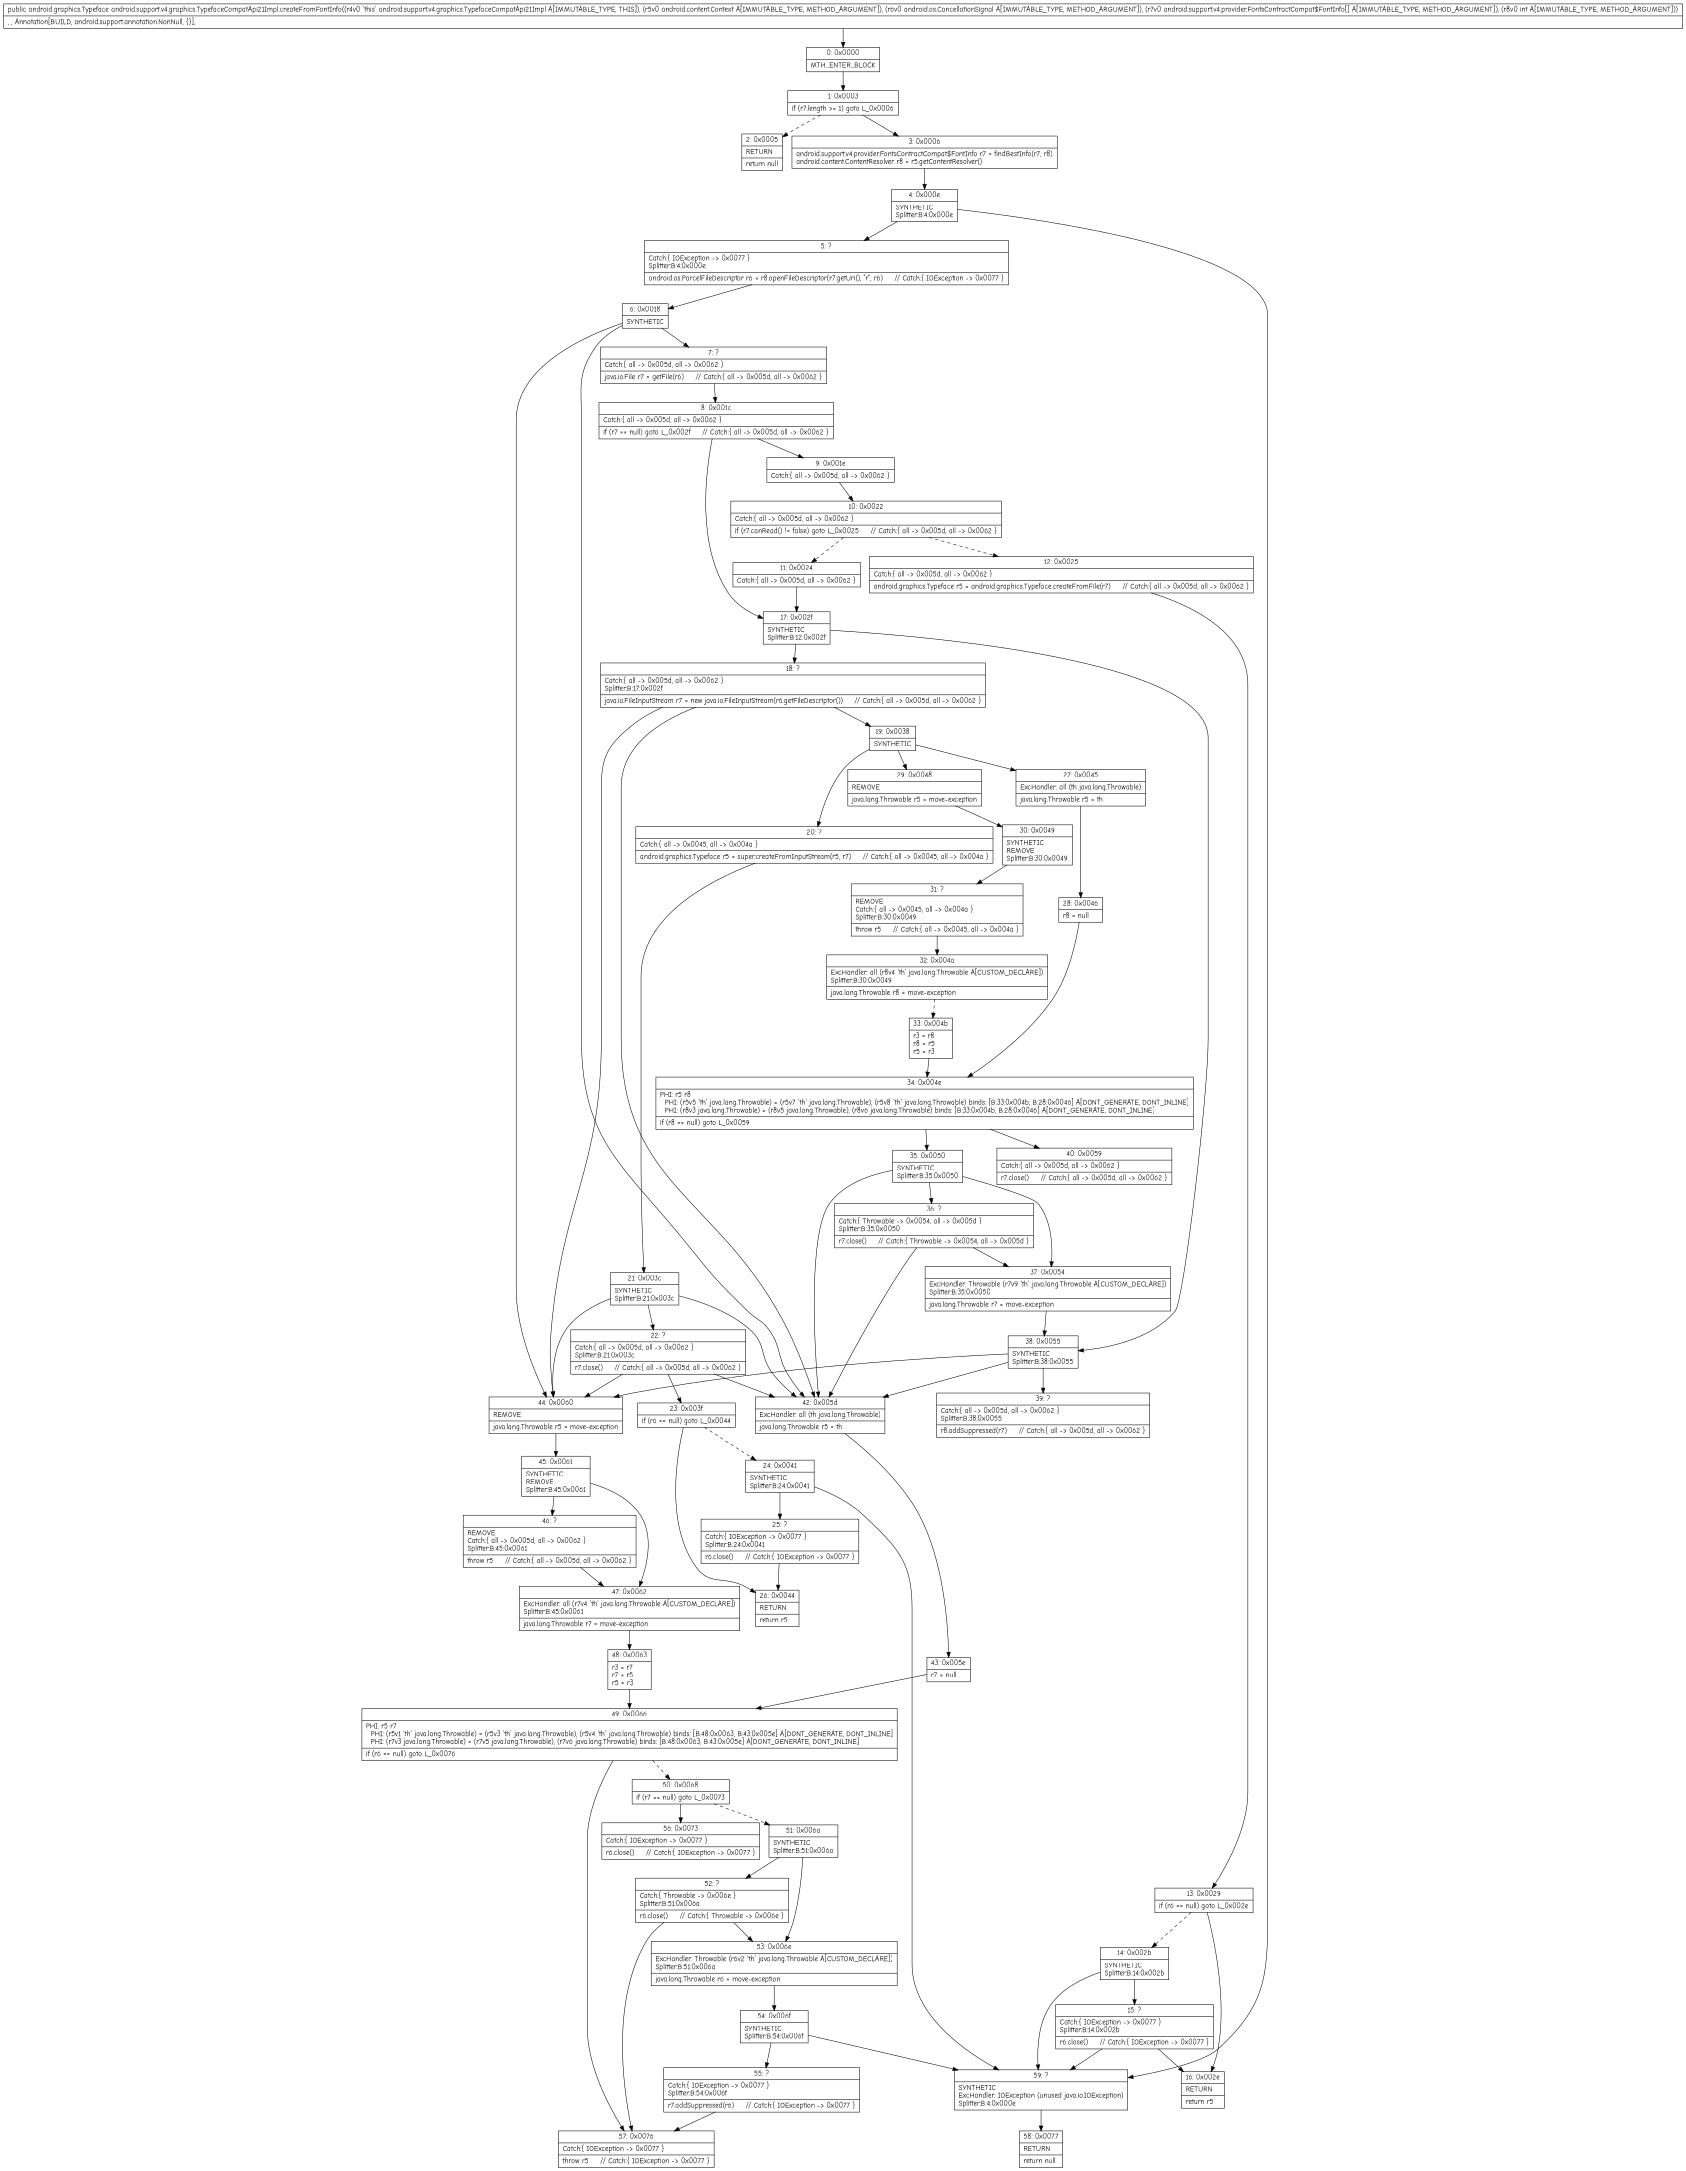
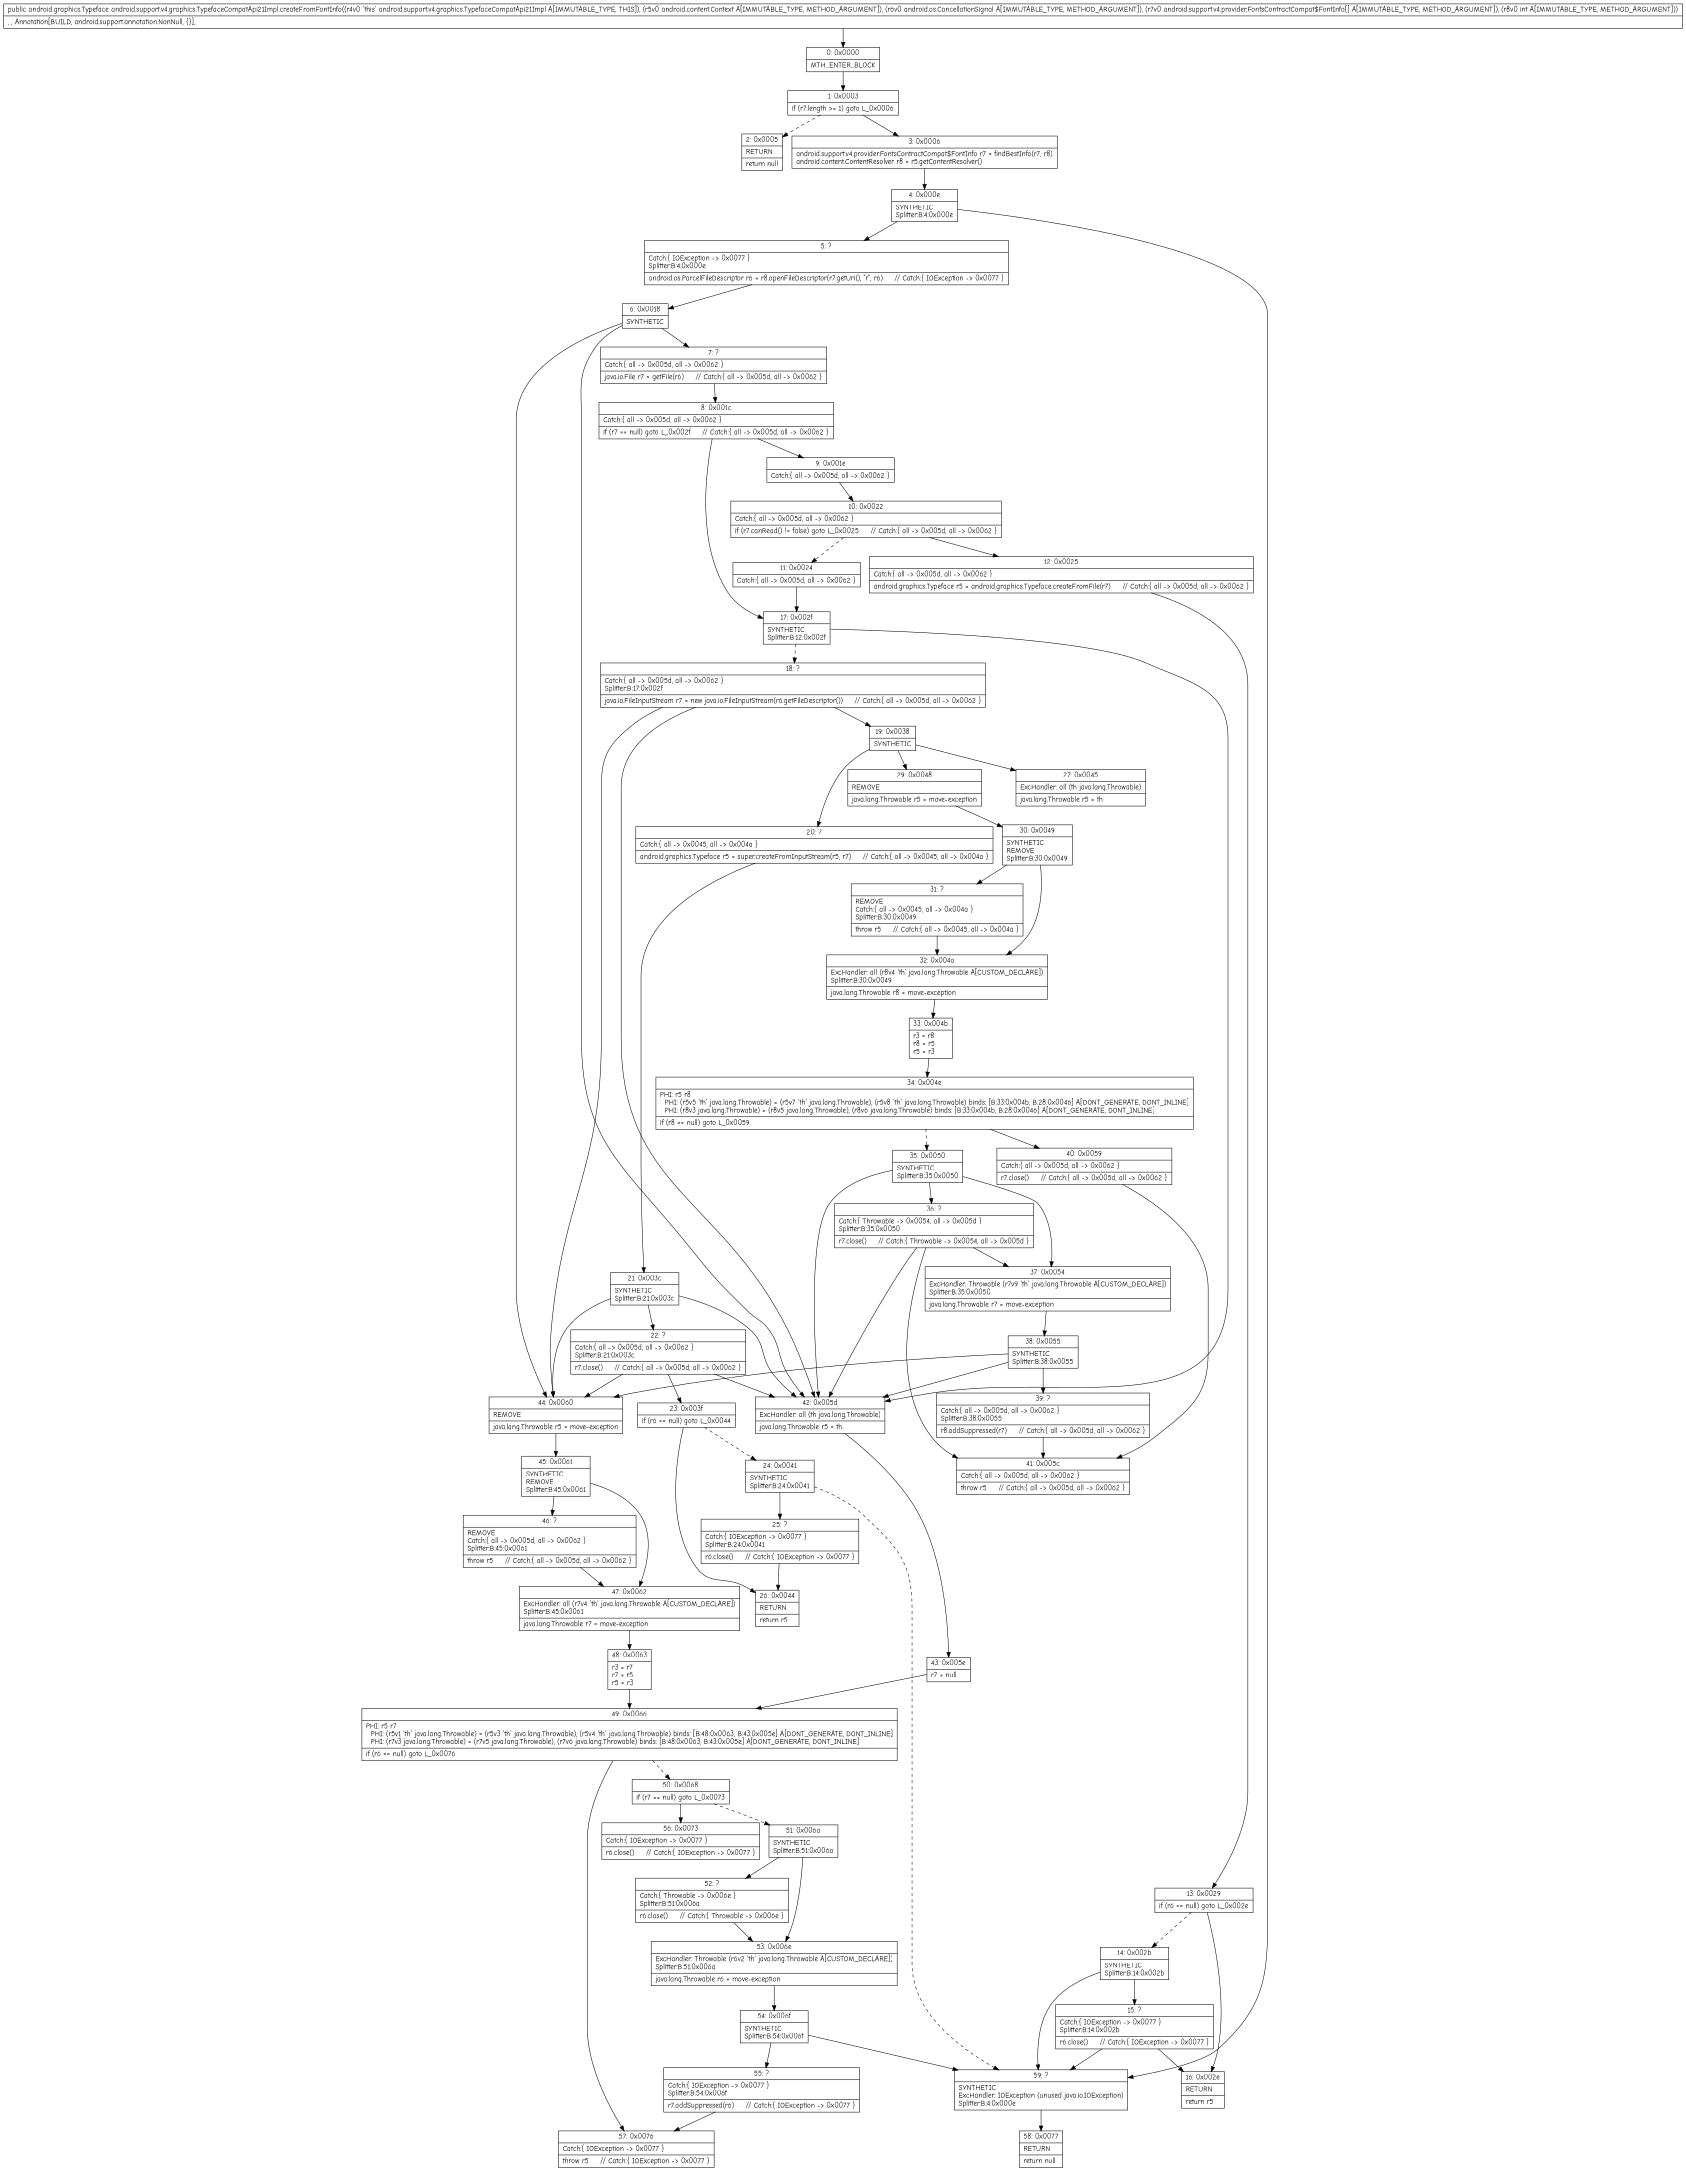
edge "10: 0x0022" -> "12: 0x0025": style dashed -> solid
edge "17: 0x002f" -> "18: ?": style solid -> dashed
edge "17: 0x002f" -> "38: 0x0055": now "17: 0x002f" -> "42: 0x005d"
node "28: 0x0046": removed
edge "30: 0x0049" -> "32: 0x004a": added
edge "32: 0x004a" -> "33: 0x004b": style dashed -> solid
edge "34: 0x004e" -> "35: 0x0050": style solid -> dashed
node "41: 0x005c": added
edge "24: 0x0041" -> "59: ?": style solid -> dashed
edge "52: ?" -> "57: 0x0076": removed
